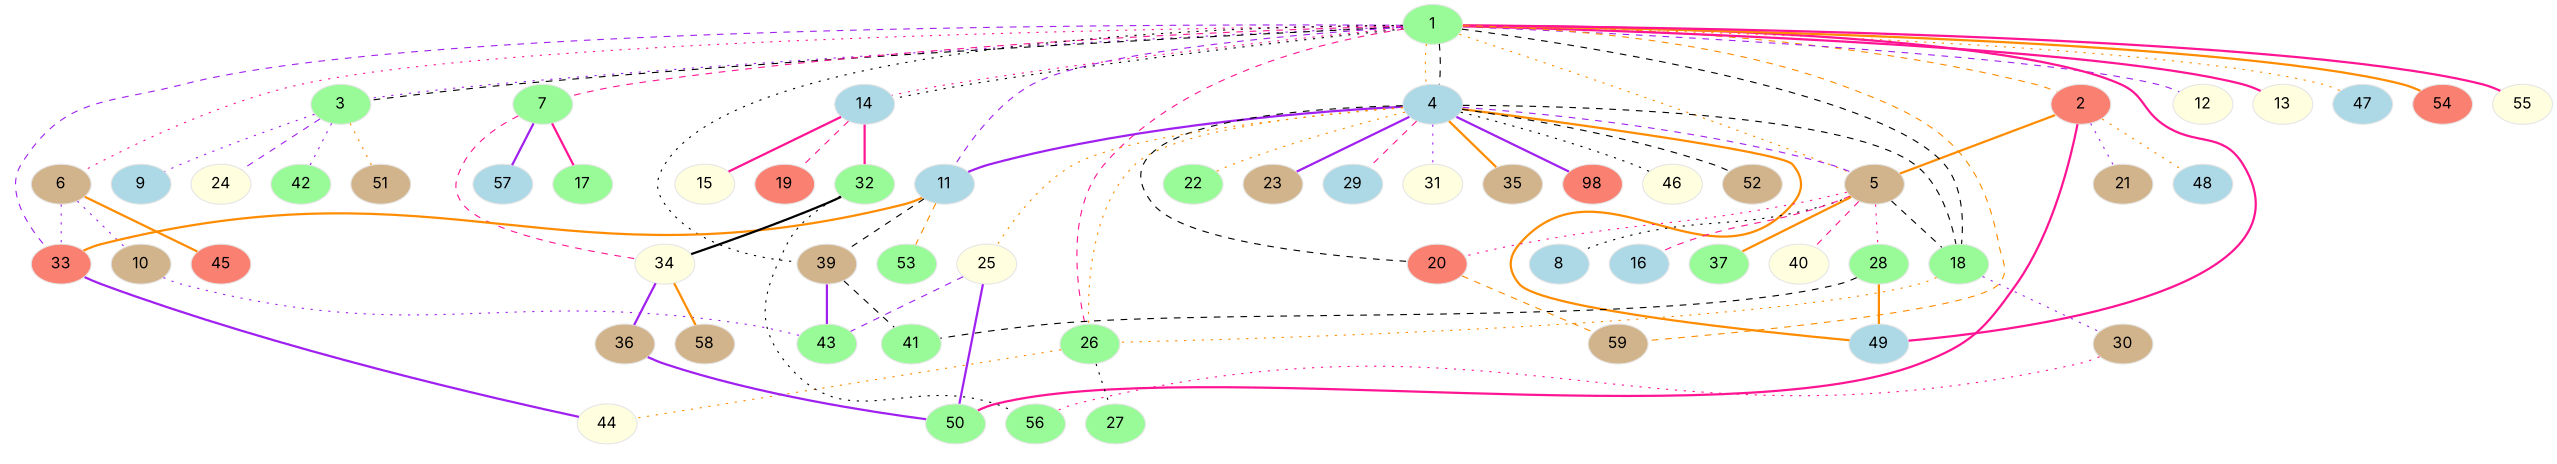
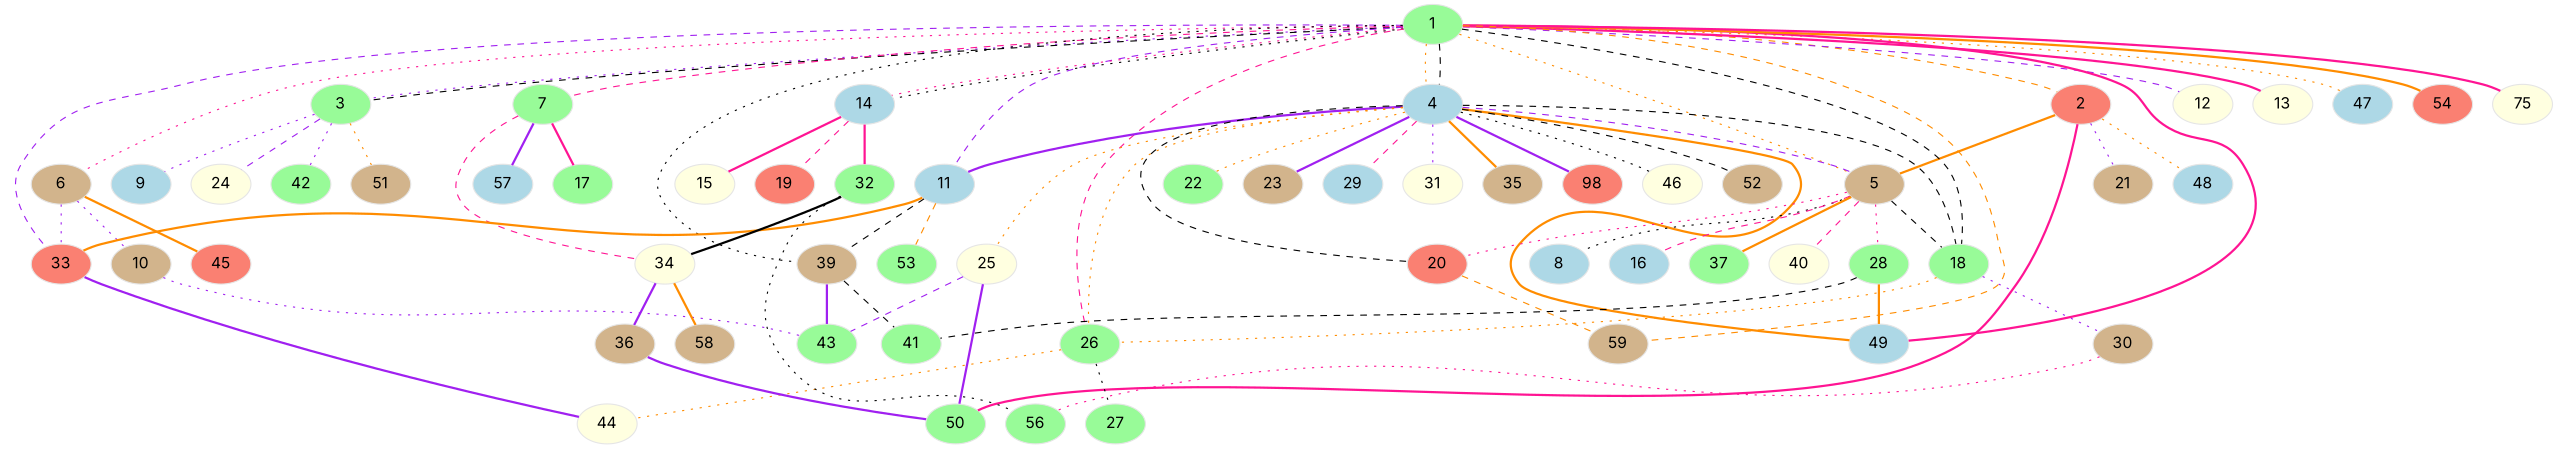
node "55": label "55" -> "75"
